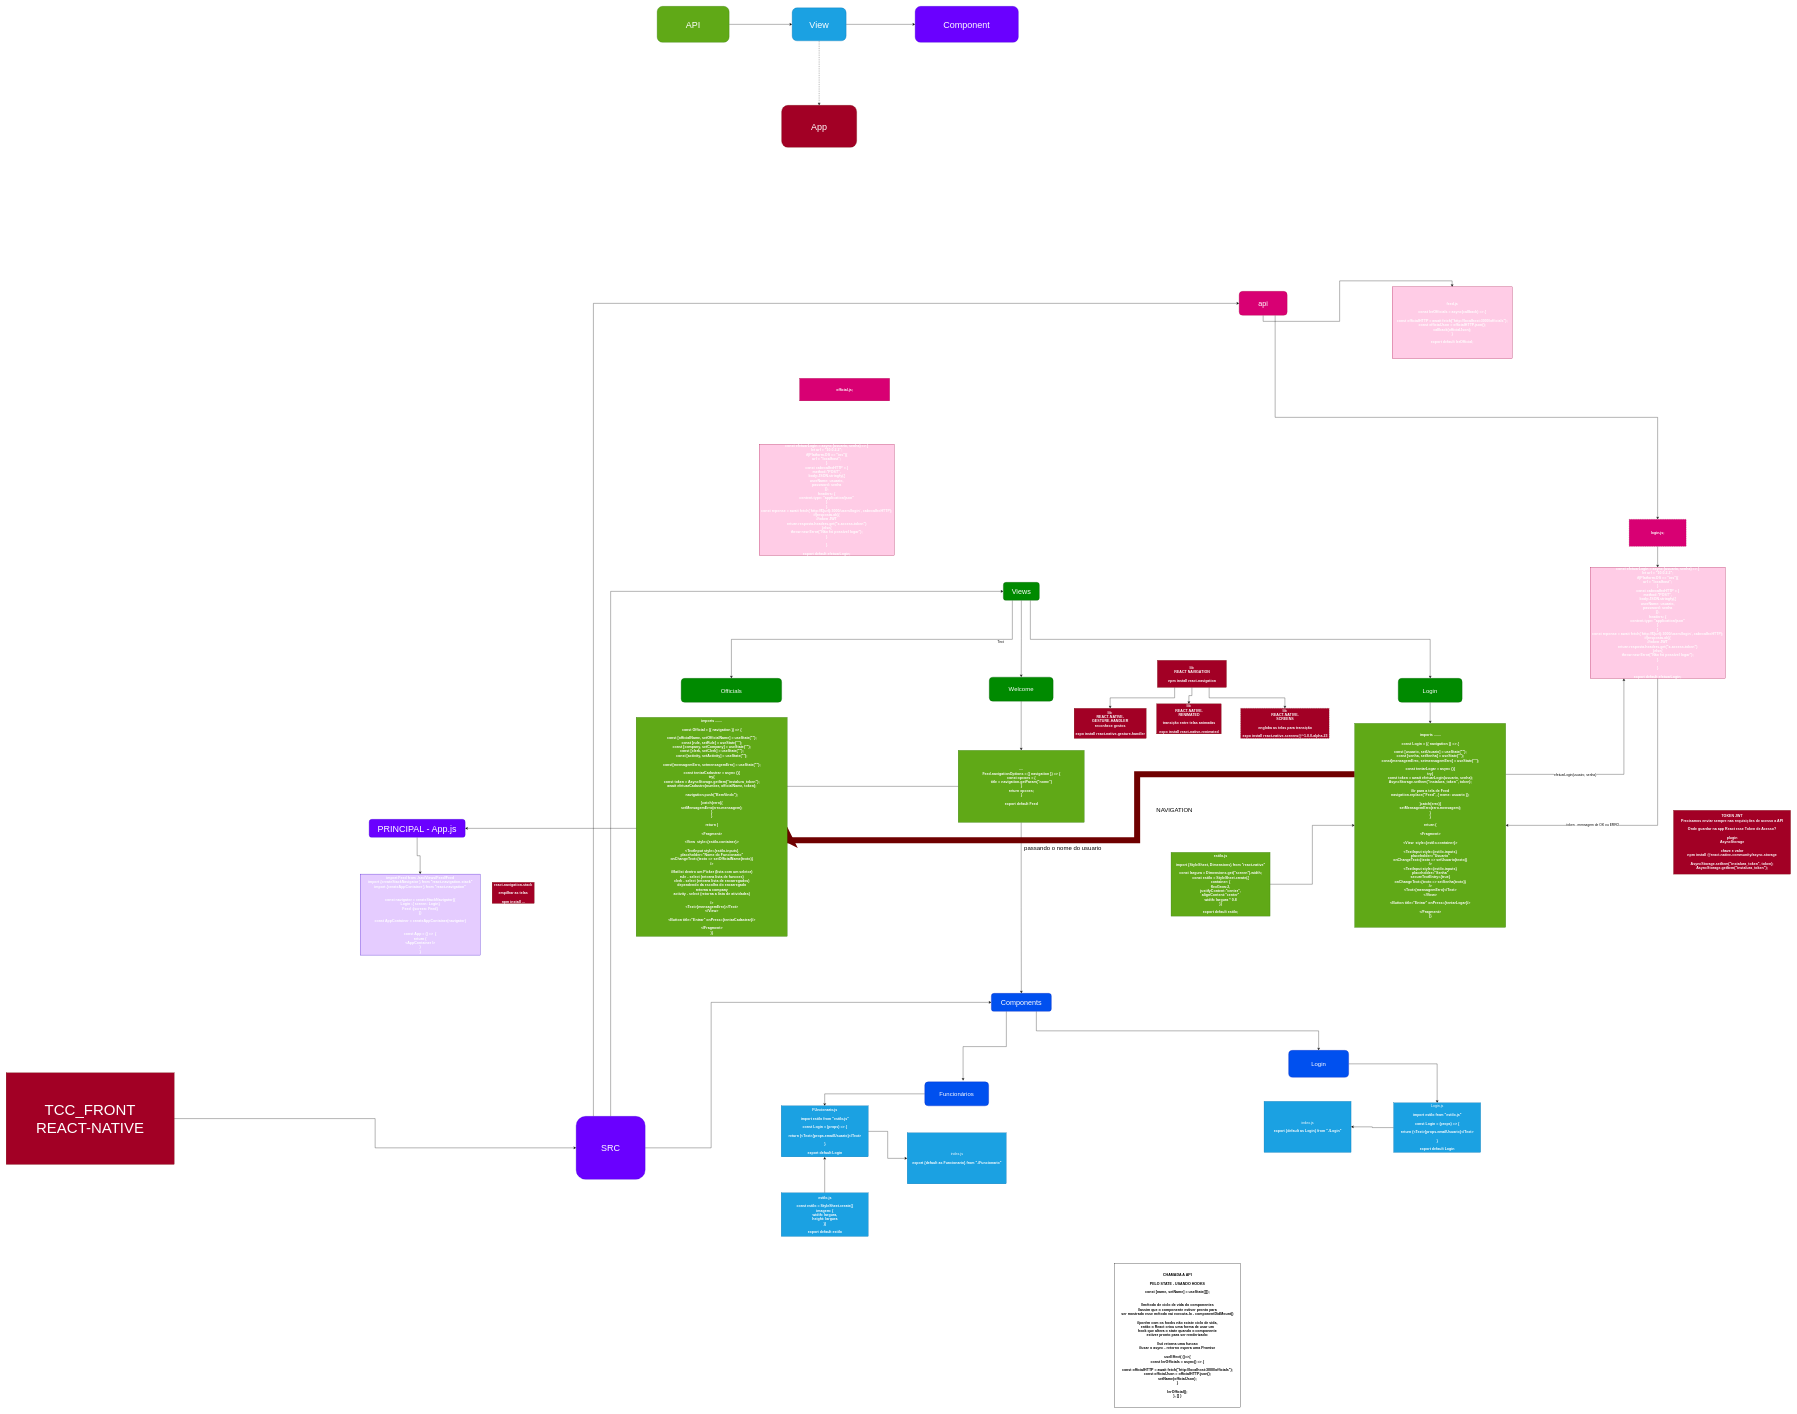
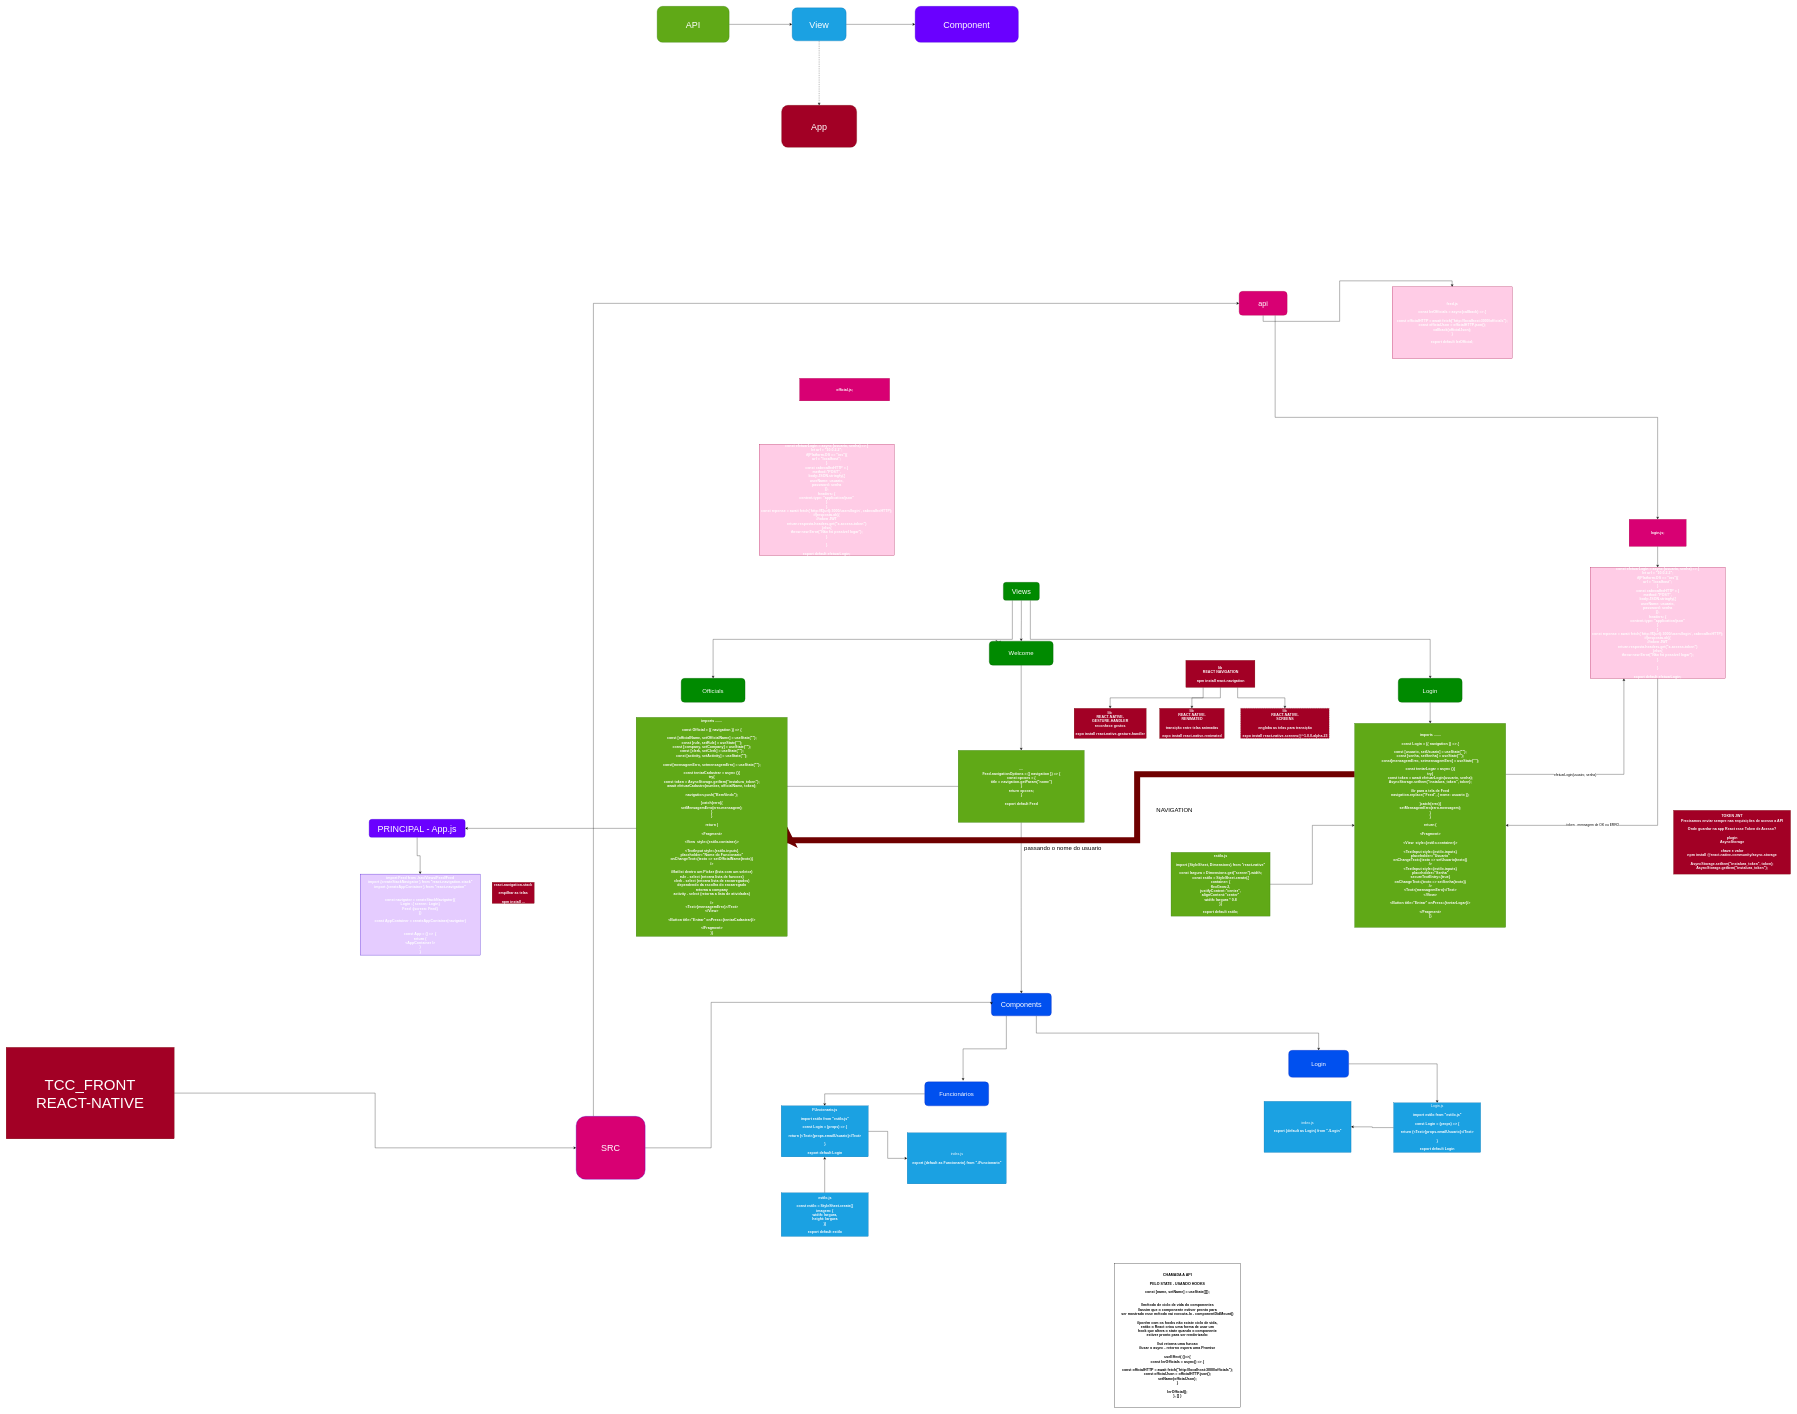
node "login.js;": style dashed -> solid
edge "SRC" -> "Views": removed
node "lib REACT NAVIGATION npm install react-navigation": moved (1192, 674) -> (1220, 674)
node "Welcome": moved (1021, 689) -> (1021, 653)
node "Officials": size 101x24 -> 64x24
node "lib REACT-NATIVE- RENIMATED transição entre telas animadas expo install react-native-renimated": moved (1189, 719) -> (1192, 723)
node "Components": size 60x18 -> 60x23
node "TCC_FRONT REACT-NATIVE": moved (90, 1118) -> (90, 1093)
node "SRC": fillcolor #6a00ff -> #d80073
